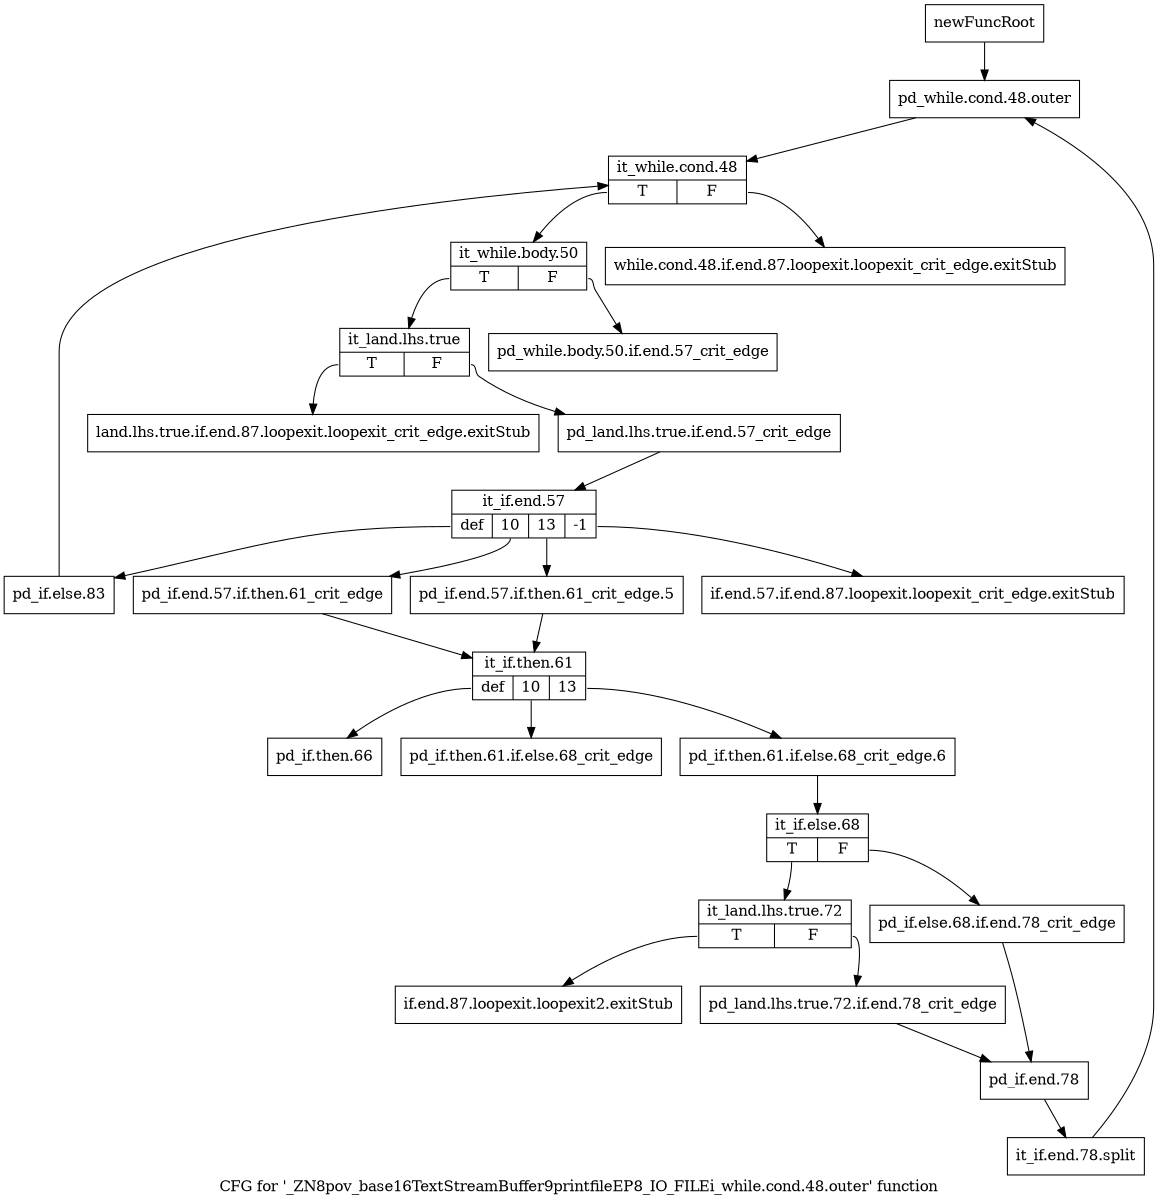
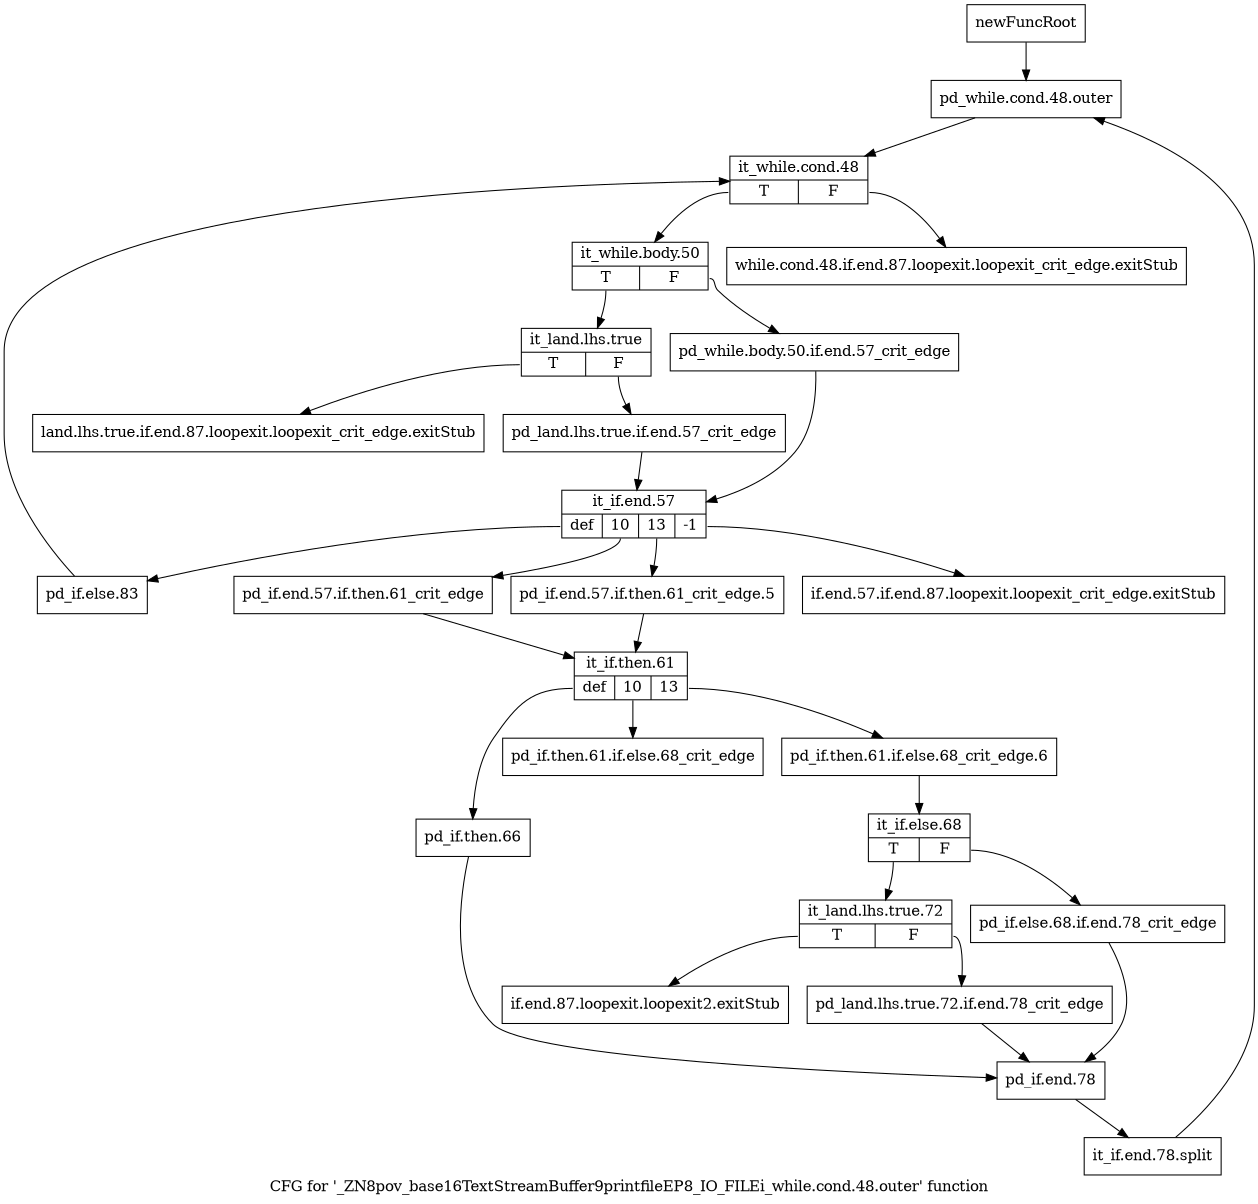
edge "pd_while.body.50.if.end.57_crit_edge" -> "it_if.end.57": added
edge "pd_if.then.66" -> "pd_if.end.78": added
